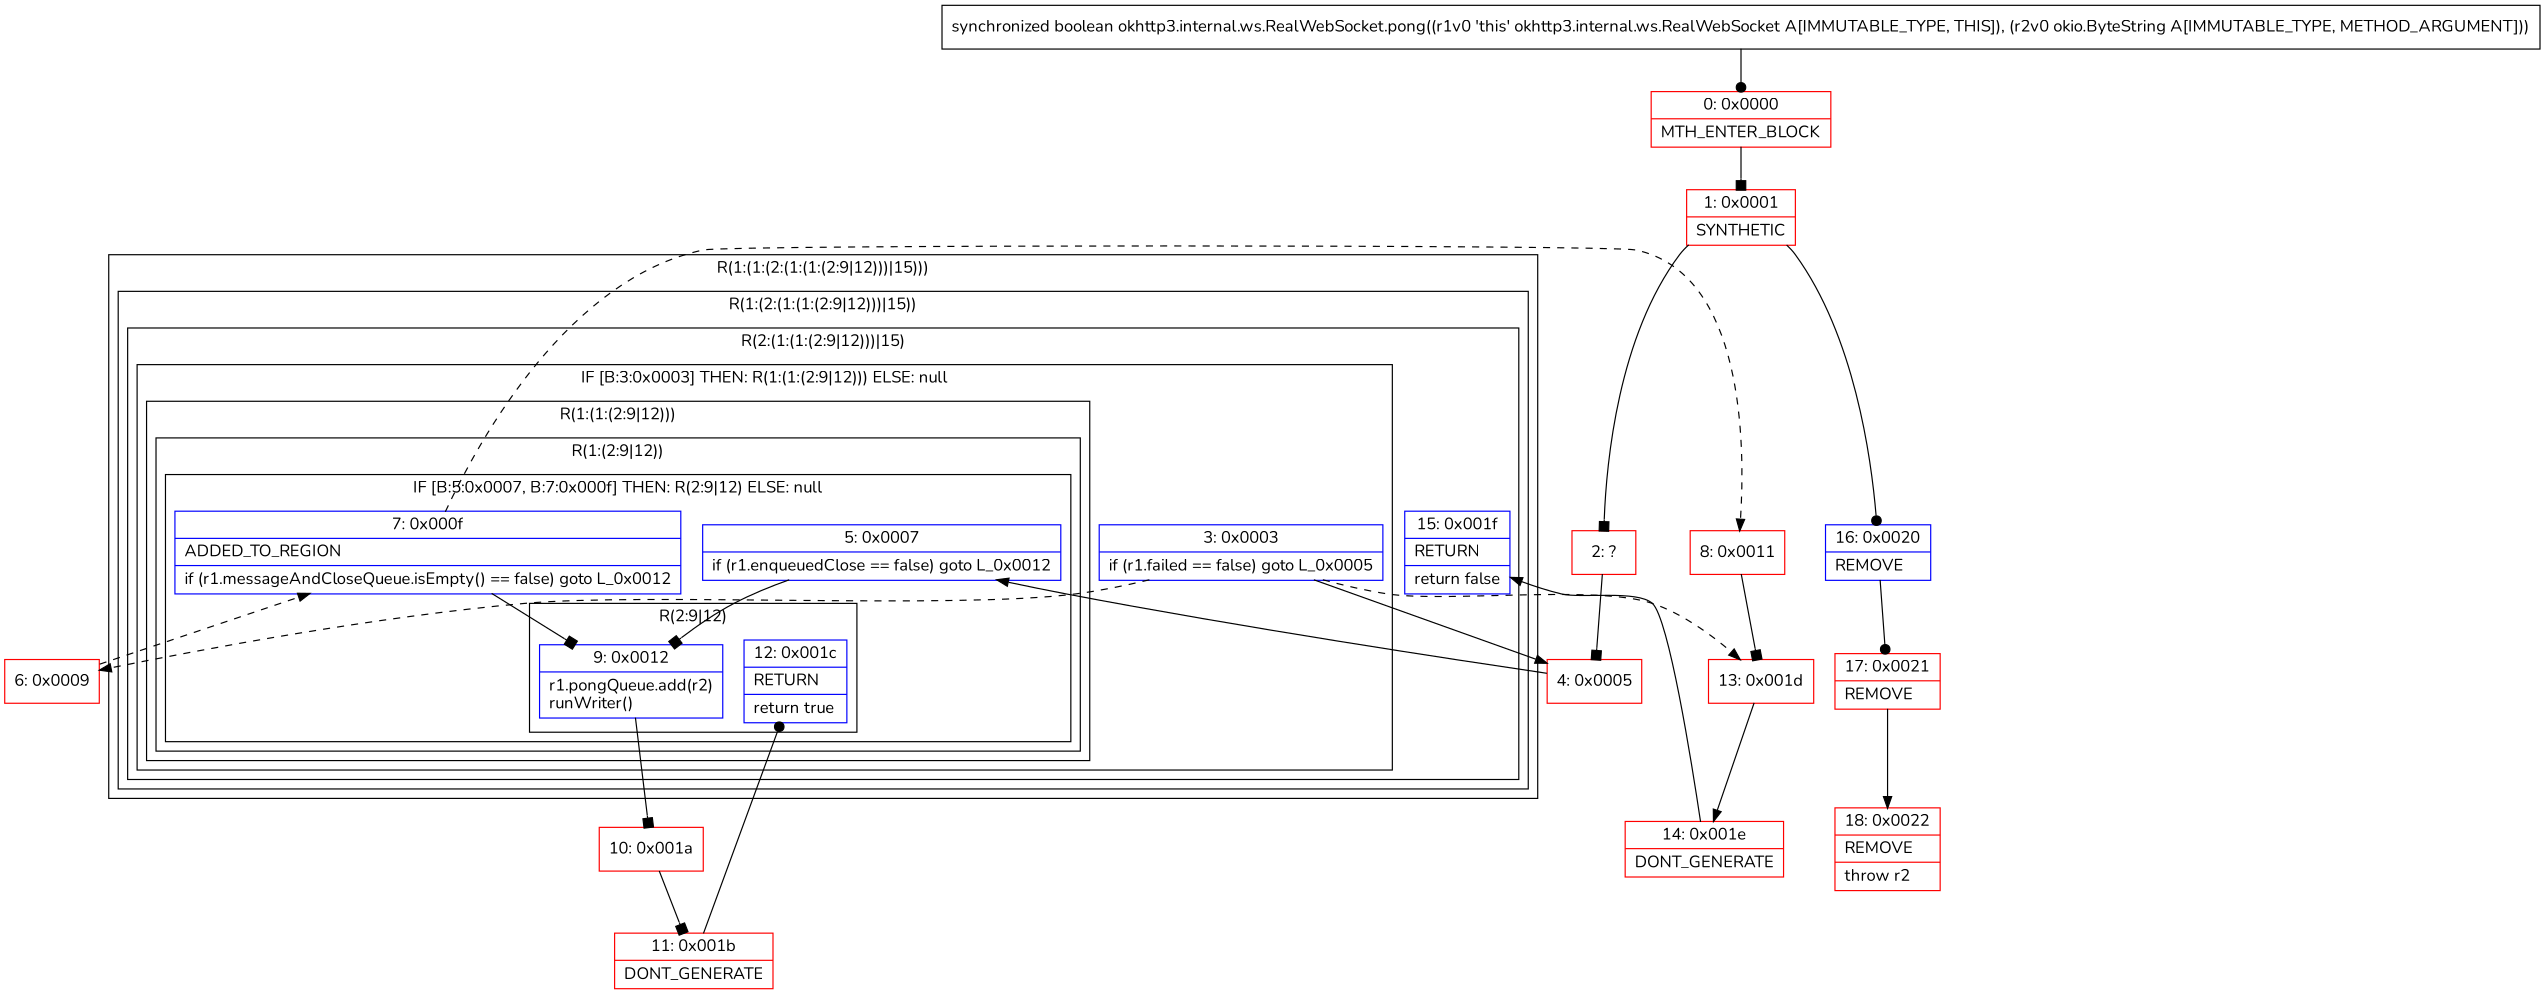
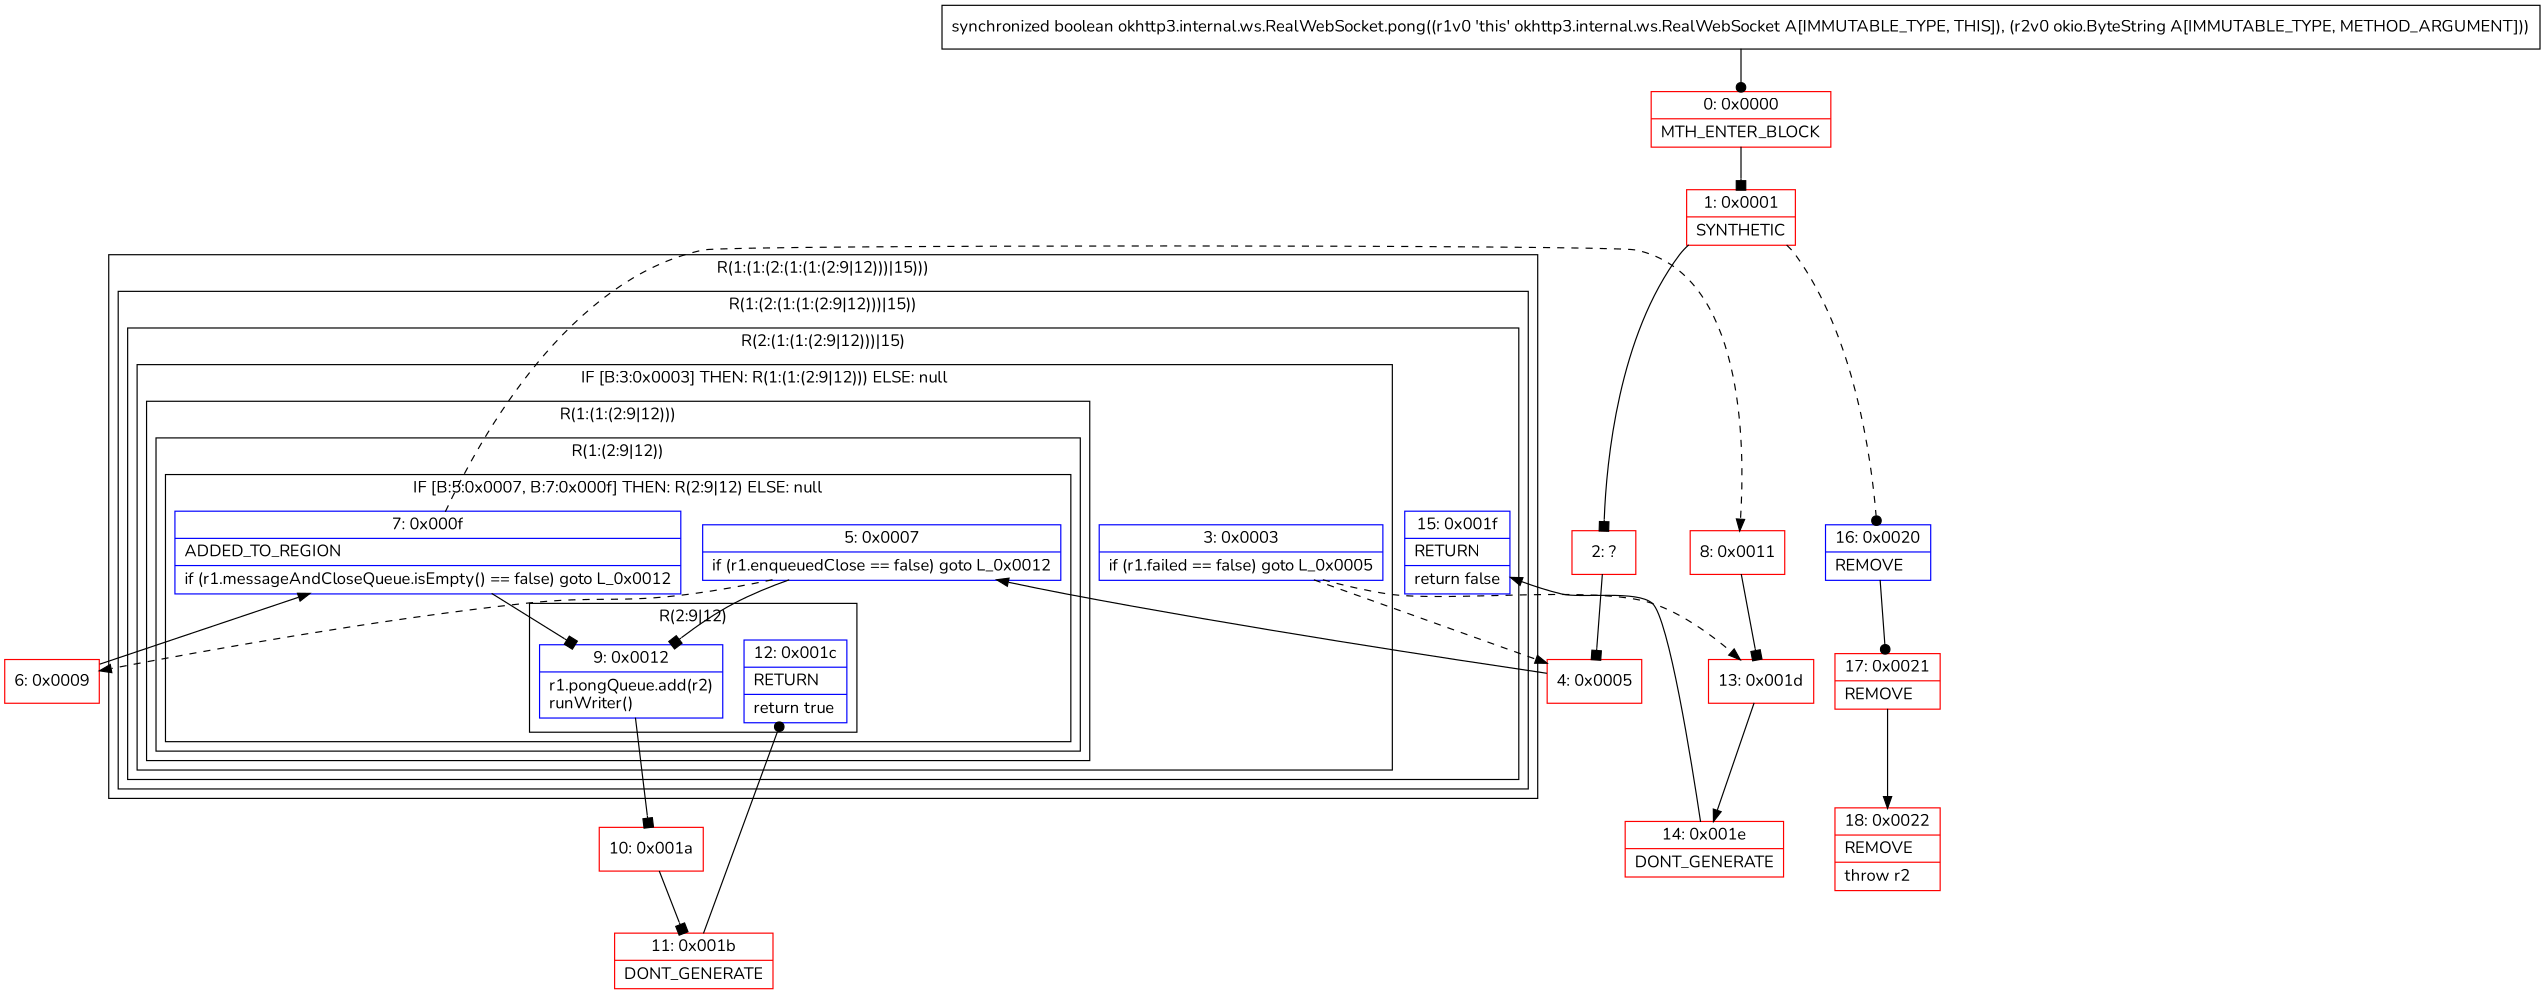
edge "1: 0x0001" -> "16: 0x0020": style solid -> dashed
edge "3: 0x0003" -> "6: 0x0009": now "5: 0x0007" -> "6: 0x0009"
edge "3: 0x0003" -> "4: 0x0005": style solid -> dashed
edge "6: 0x0009" -> "7: 0x000f": style dashed -> solid
